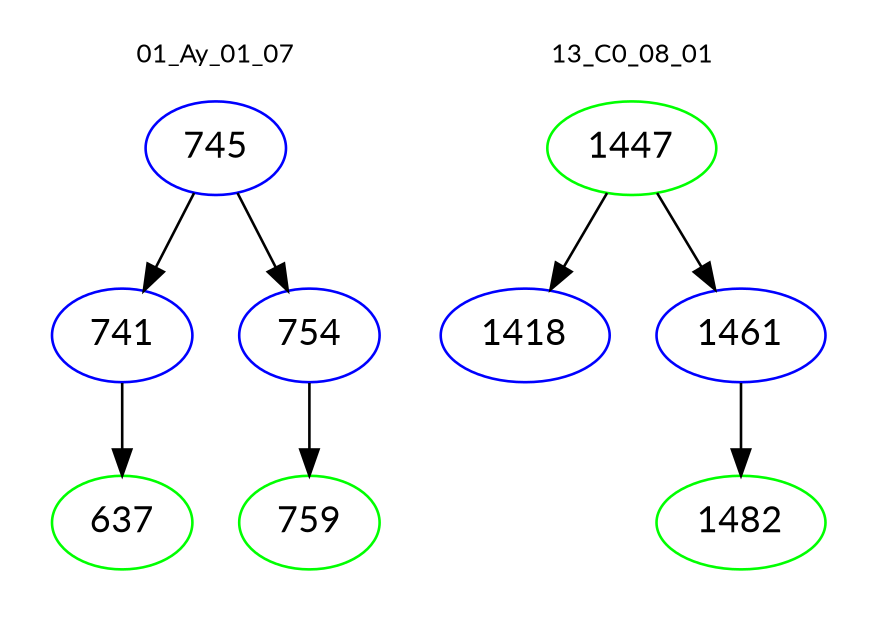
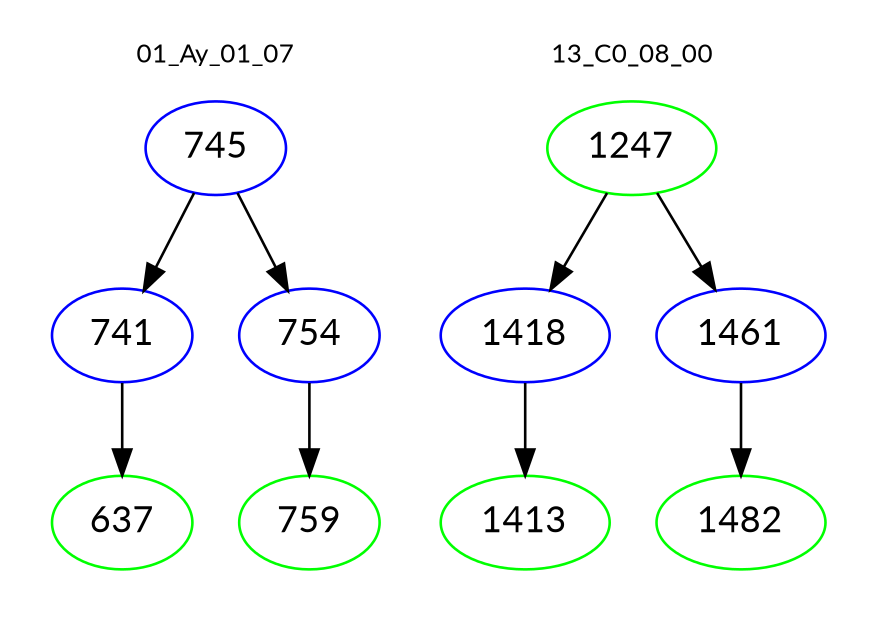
cluster "13_C0_08_01": label "13_C0_08_01" -> "13_C0_08_00"
node "1447": label "1447" -> "1247"
node "1413": added
